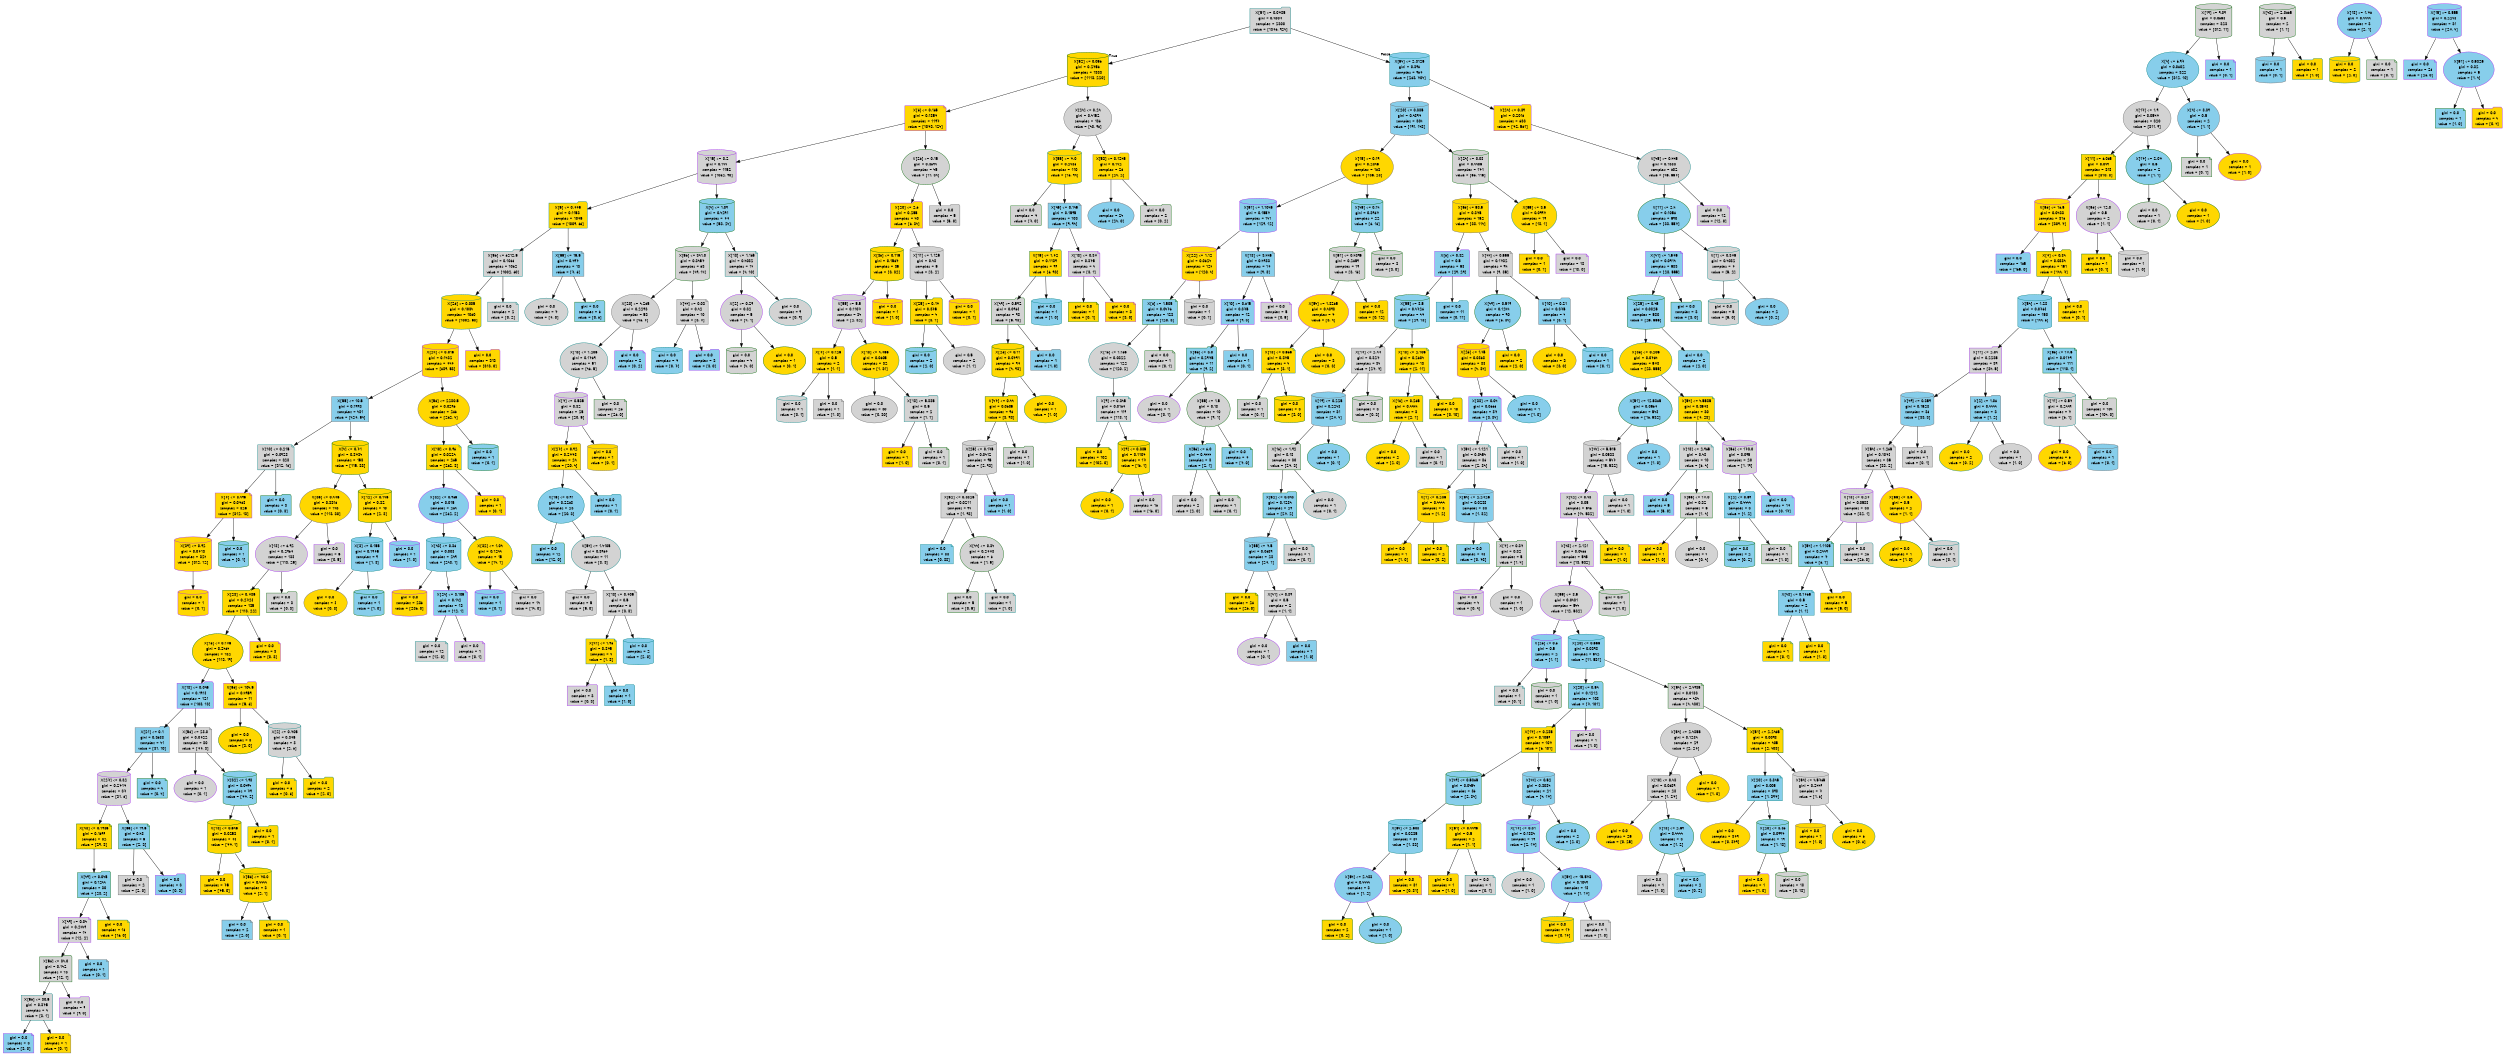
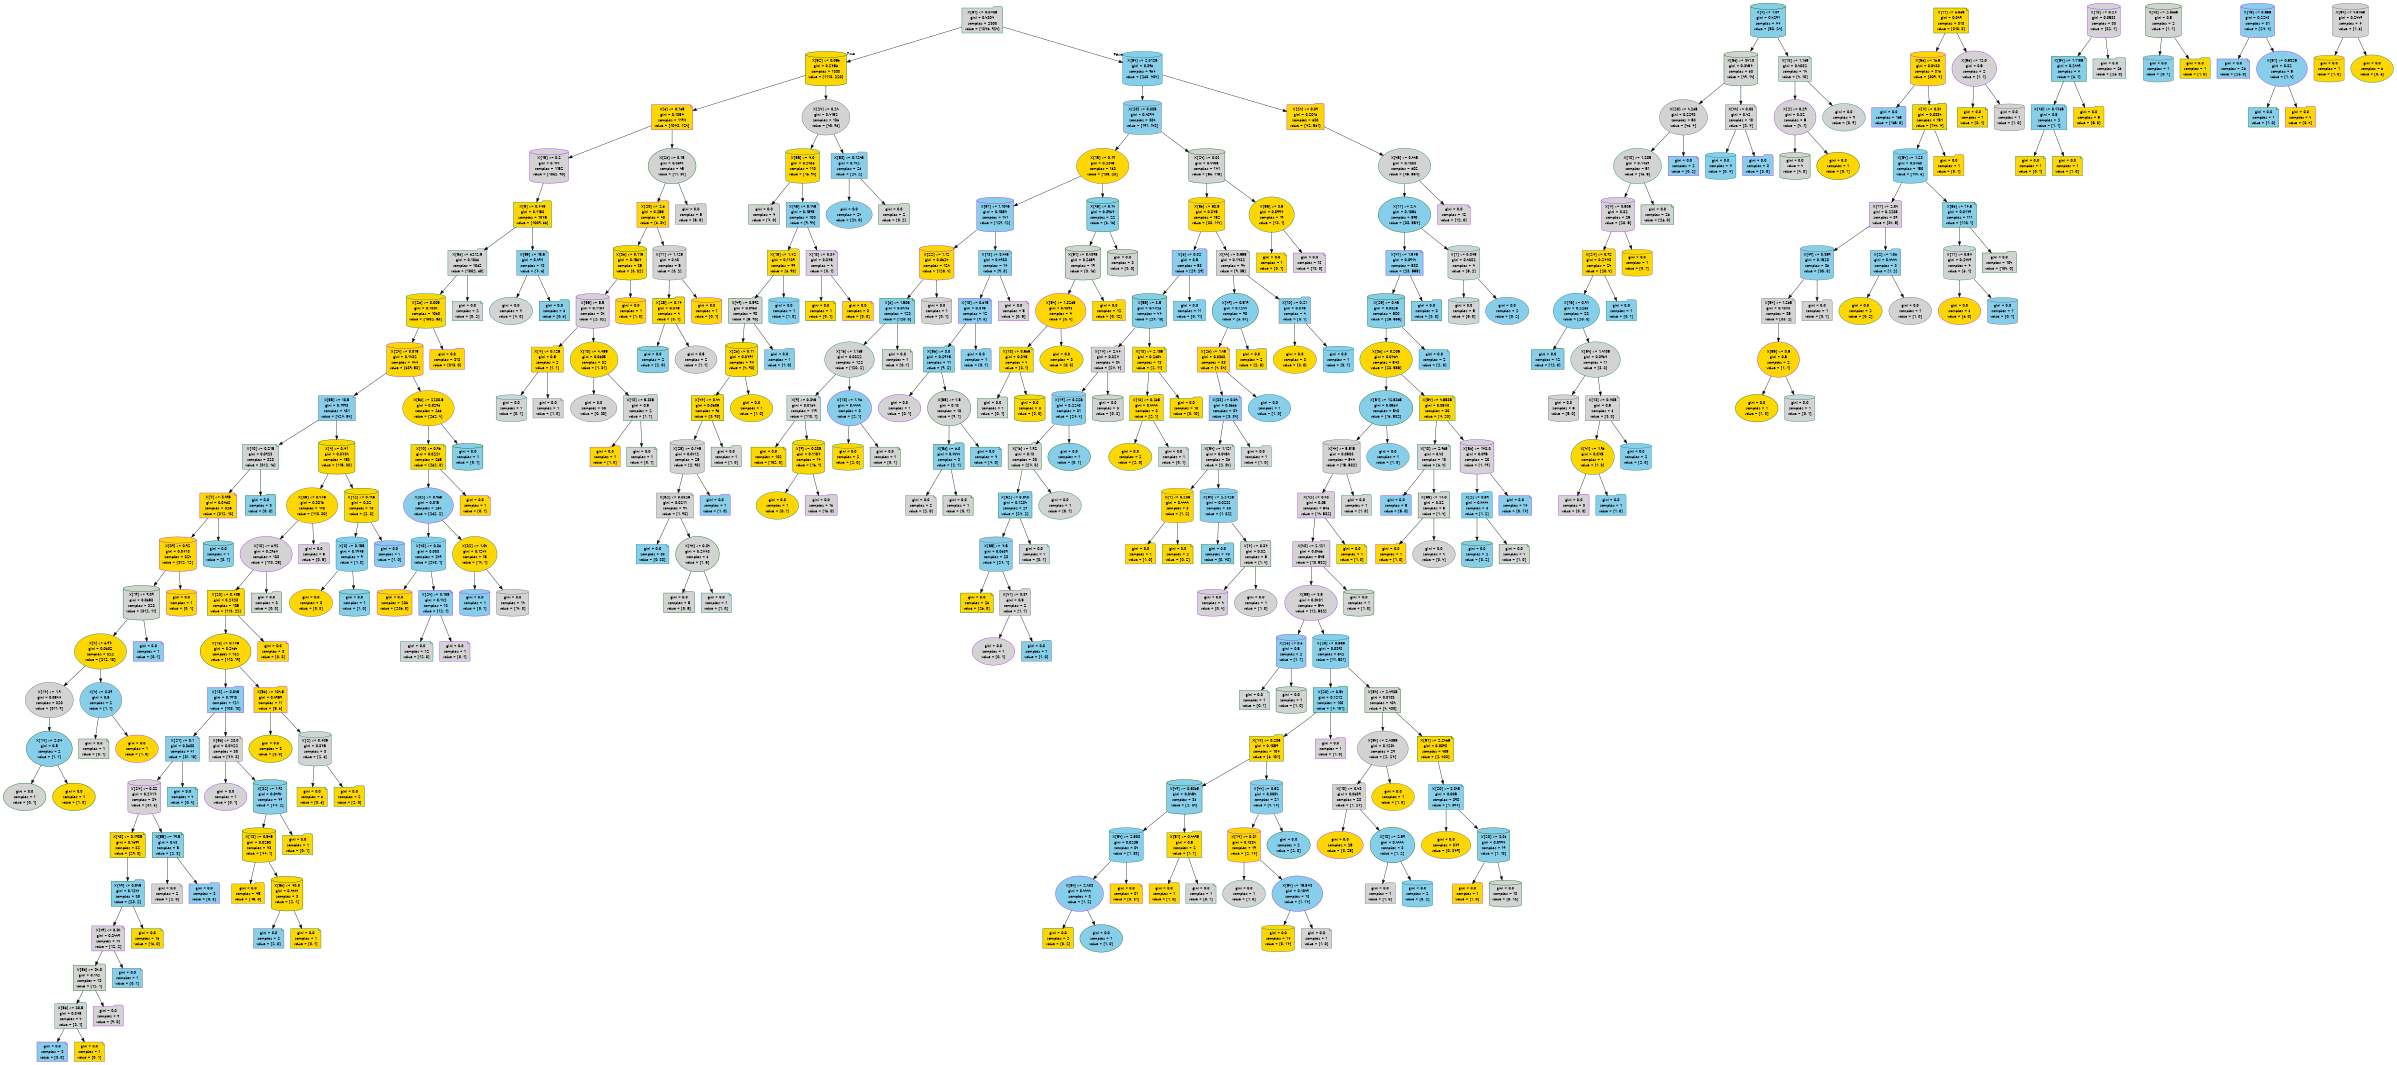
node "X[4] <= 6.97 gini = 0.0602 samples = 322 value = [312, 10]": fillcolor skyblue -> gold
edge "X[17] <= 1.9 gini = 0.0547 samples = 320 value = [311, 9]" -> "X[11] <= 6.065 gini = 0.049 samples = 318 value = [310, 8]": removed
node "X[53] <= 0.1245 gini = 0.142 samples = 26 value = [24, 2]": fillcolor gold -> skyblue
edge "X[15] <= 0.2 gini = 0.144 samples = 1152 value = [1062, 90]" -> "X[4] <= 1.09 gini = 0.4291 samples = 77 value = [53, 24]": removed
node "gini = 0.0 samples = 4 value = [4, 0]": label "gini = 0.0 samples = 4 value = [4, 0]" -> "gini = 0.0 value = 4 value = [4, 0]"
node "X[26] <= 1.45 gini = 0.0868 samples = 88 value = [4, 84]": shape cylinder -> note
edge "X[16] <= 1.165 gini = 0.0322 samples = 122 value = [120, 2]" -> "X[18] <= 1.76 gini = 0.4444 samples = 3 value = [2, 1]": added
node "X[25] <= 0.175 gini = 0.0412 samples = 95 value = [2, 93]": label "X[25] <= 0.175 gini = 0.0412 samples = 95 value = [2, 93]" -> "X[25] <= 0.175 gini = 0.0412 samples = 25 value = [2, 93]"
edge "X[54] <= 1.265 gini = 0.1078 samples = 35 value = [33, 2]" -> "X[18] <= 0.27 gini = 0.0588 samples = 33 value = [32, 1]": removed
edge "X[39] <= 0.92 gini = 0.0713 samples = 324 value = [312, 12]" -> "X[19] <= 9.09 gini = 0.0658 samples = 323 value = [312, 11]": added
node "X[41] <= 1.96 gini = 0.375 samples = 4 value = [1, 3]": shape note -> ellipse
node "X[21] <= 0.1 gini = 0.3688 samples = 41 value = [31, 10]": shape folder -> note
edge "X[51] <= 2.2465 gini = 0.0098 samples = 405 value = [2, 403]" -> "X[54] <= 4.5765 gini = 0.2449 samples = 7 value = [1, 6]": removed
node "X[17] <= 0.31 gini = 0.1884 samples = 19 value = [2, 17]": fillcolor skyblue -> gold
